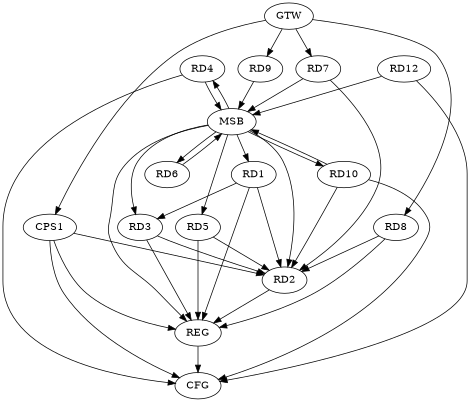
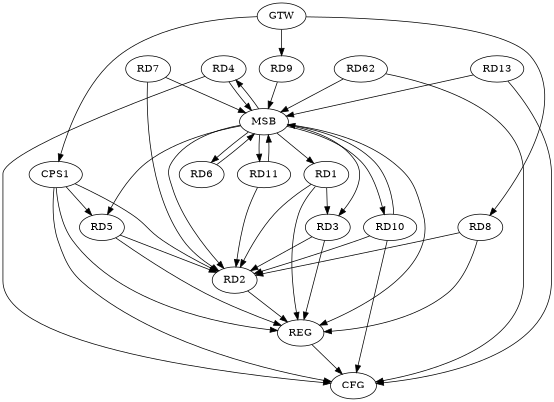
edge "GTW" -> "RD7": removed
node "RD12": label "RD12" -> "RD62"
node "RD13": added
node "RD11": added
edge "CPS1" -> "RD5": added
